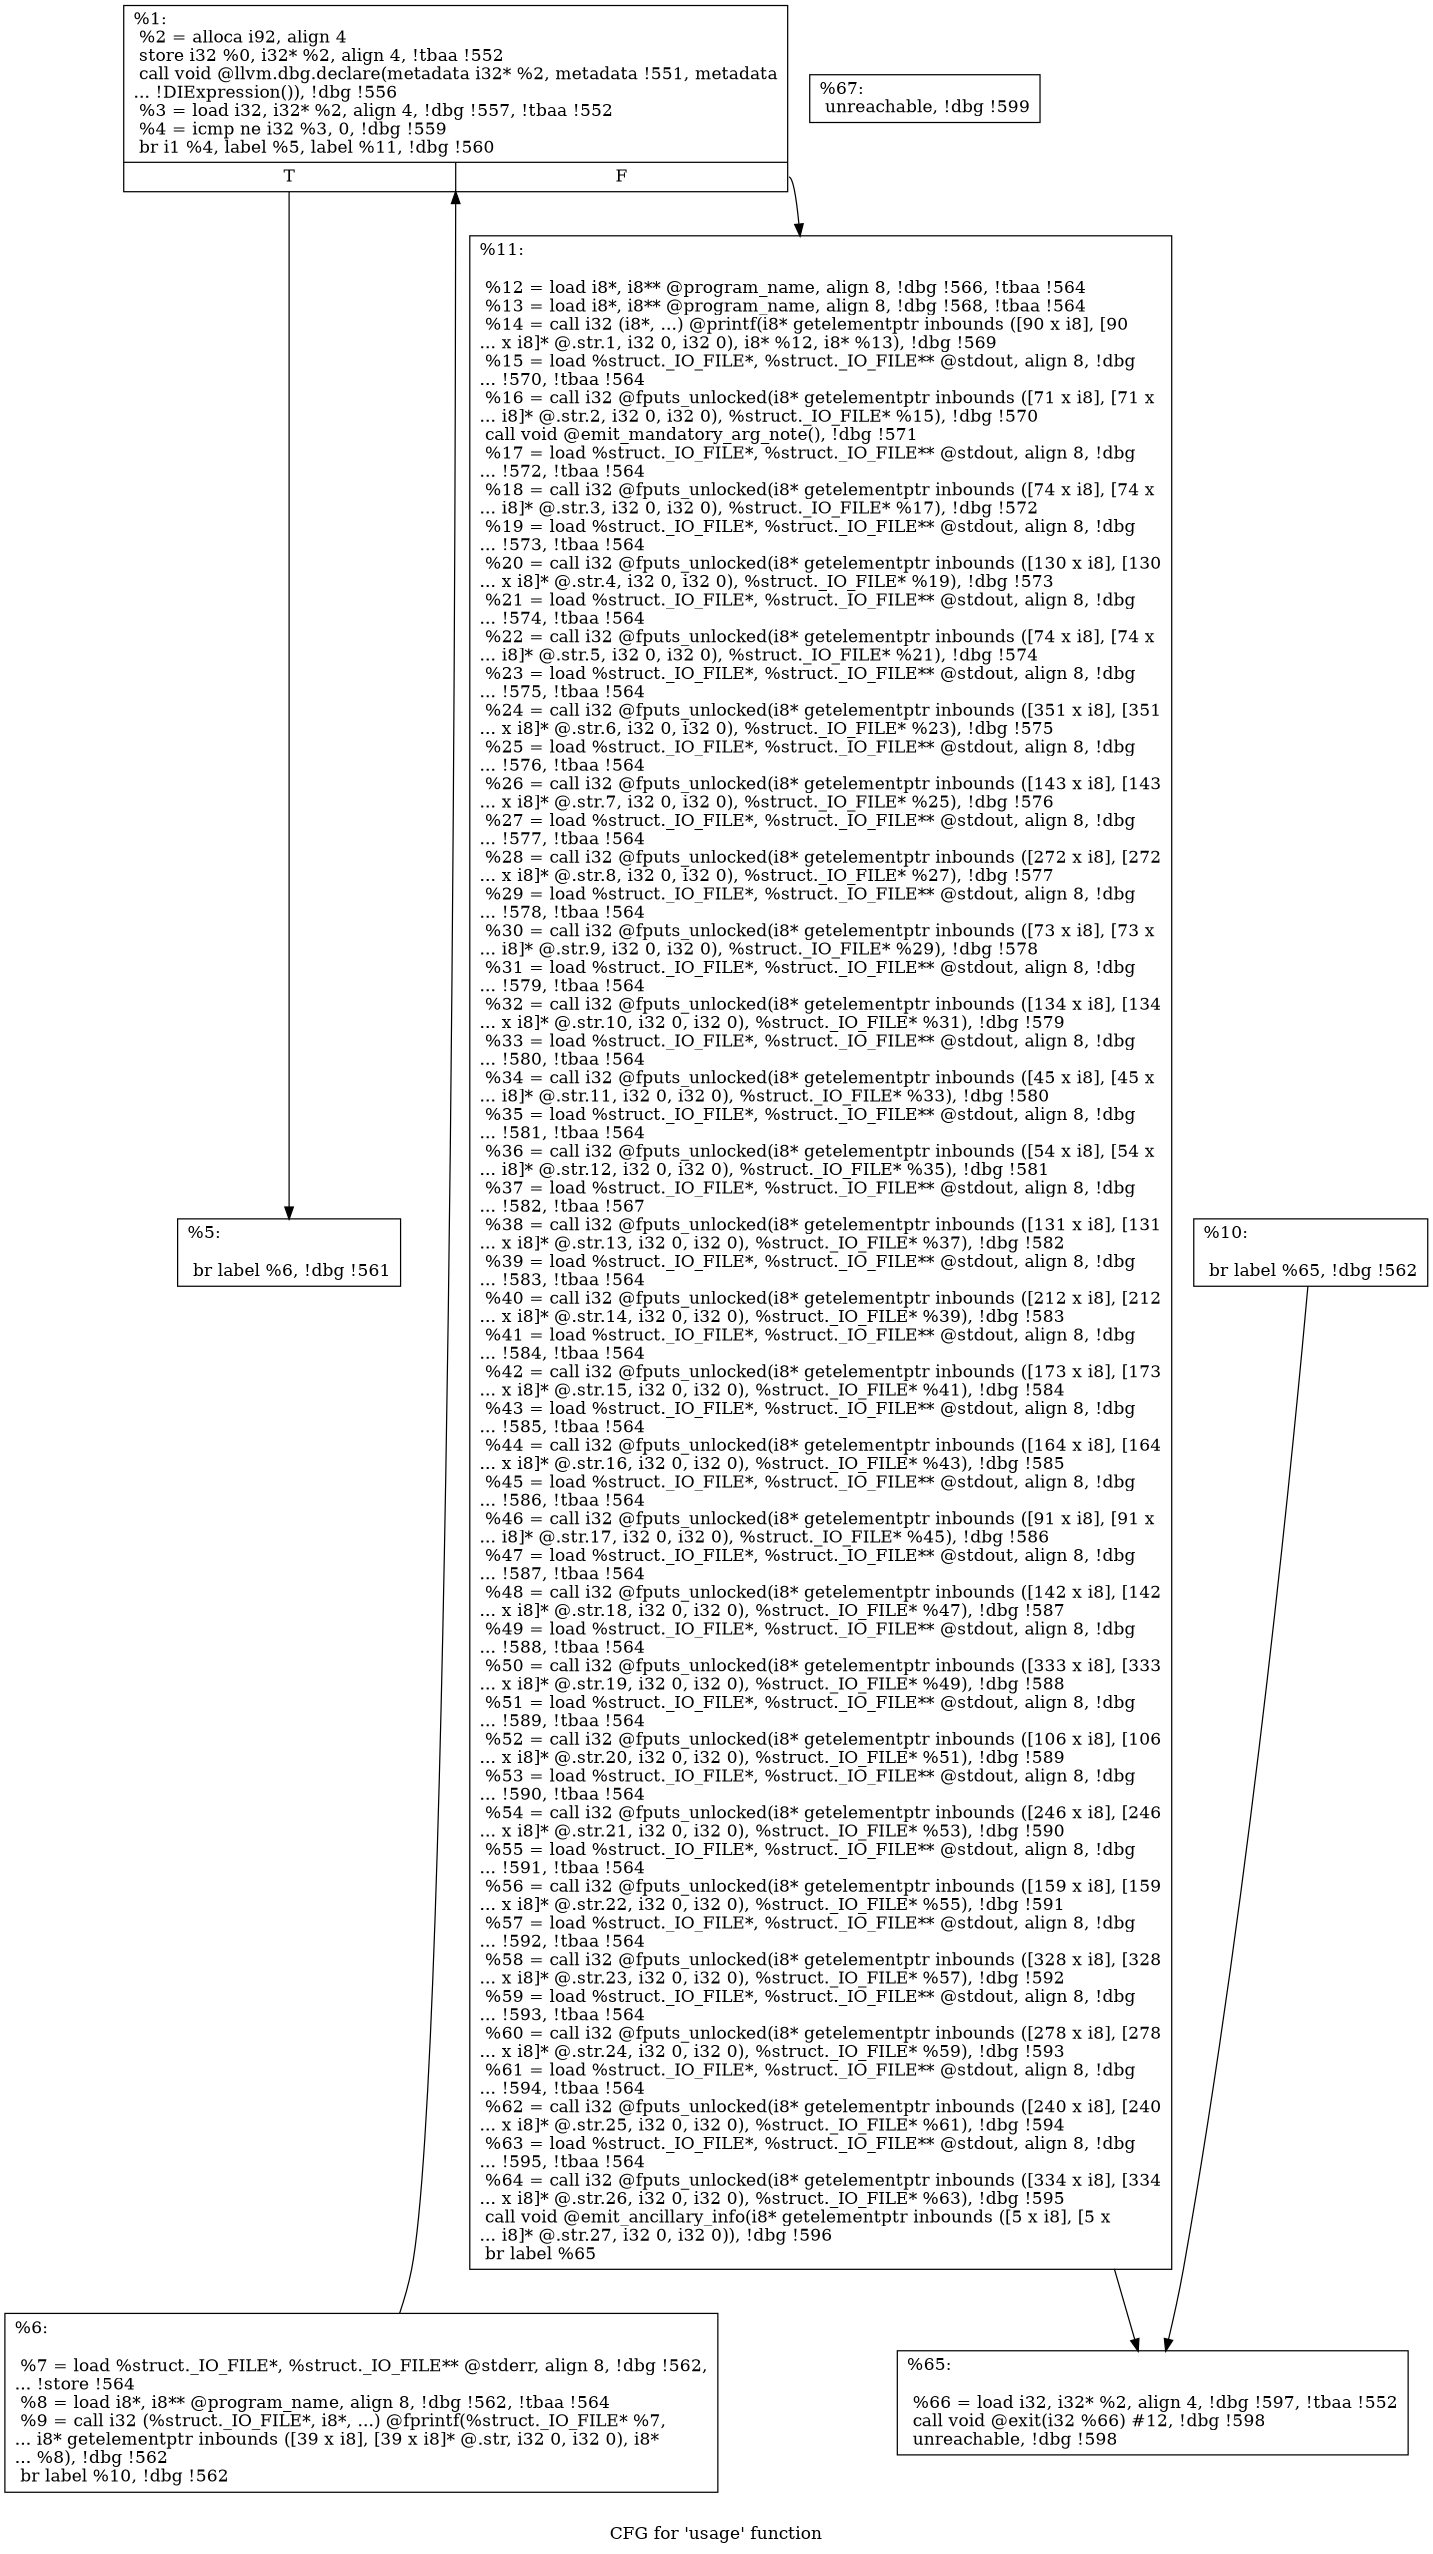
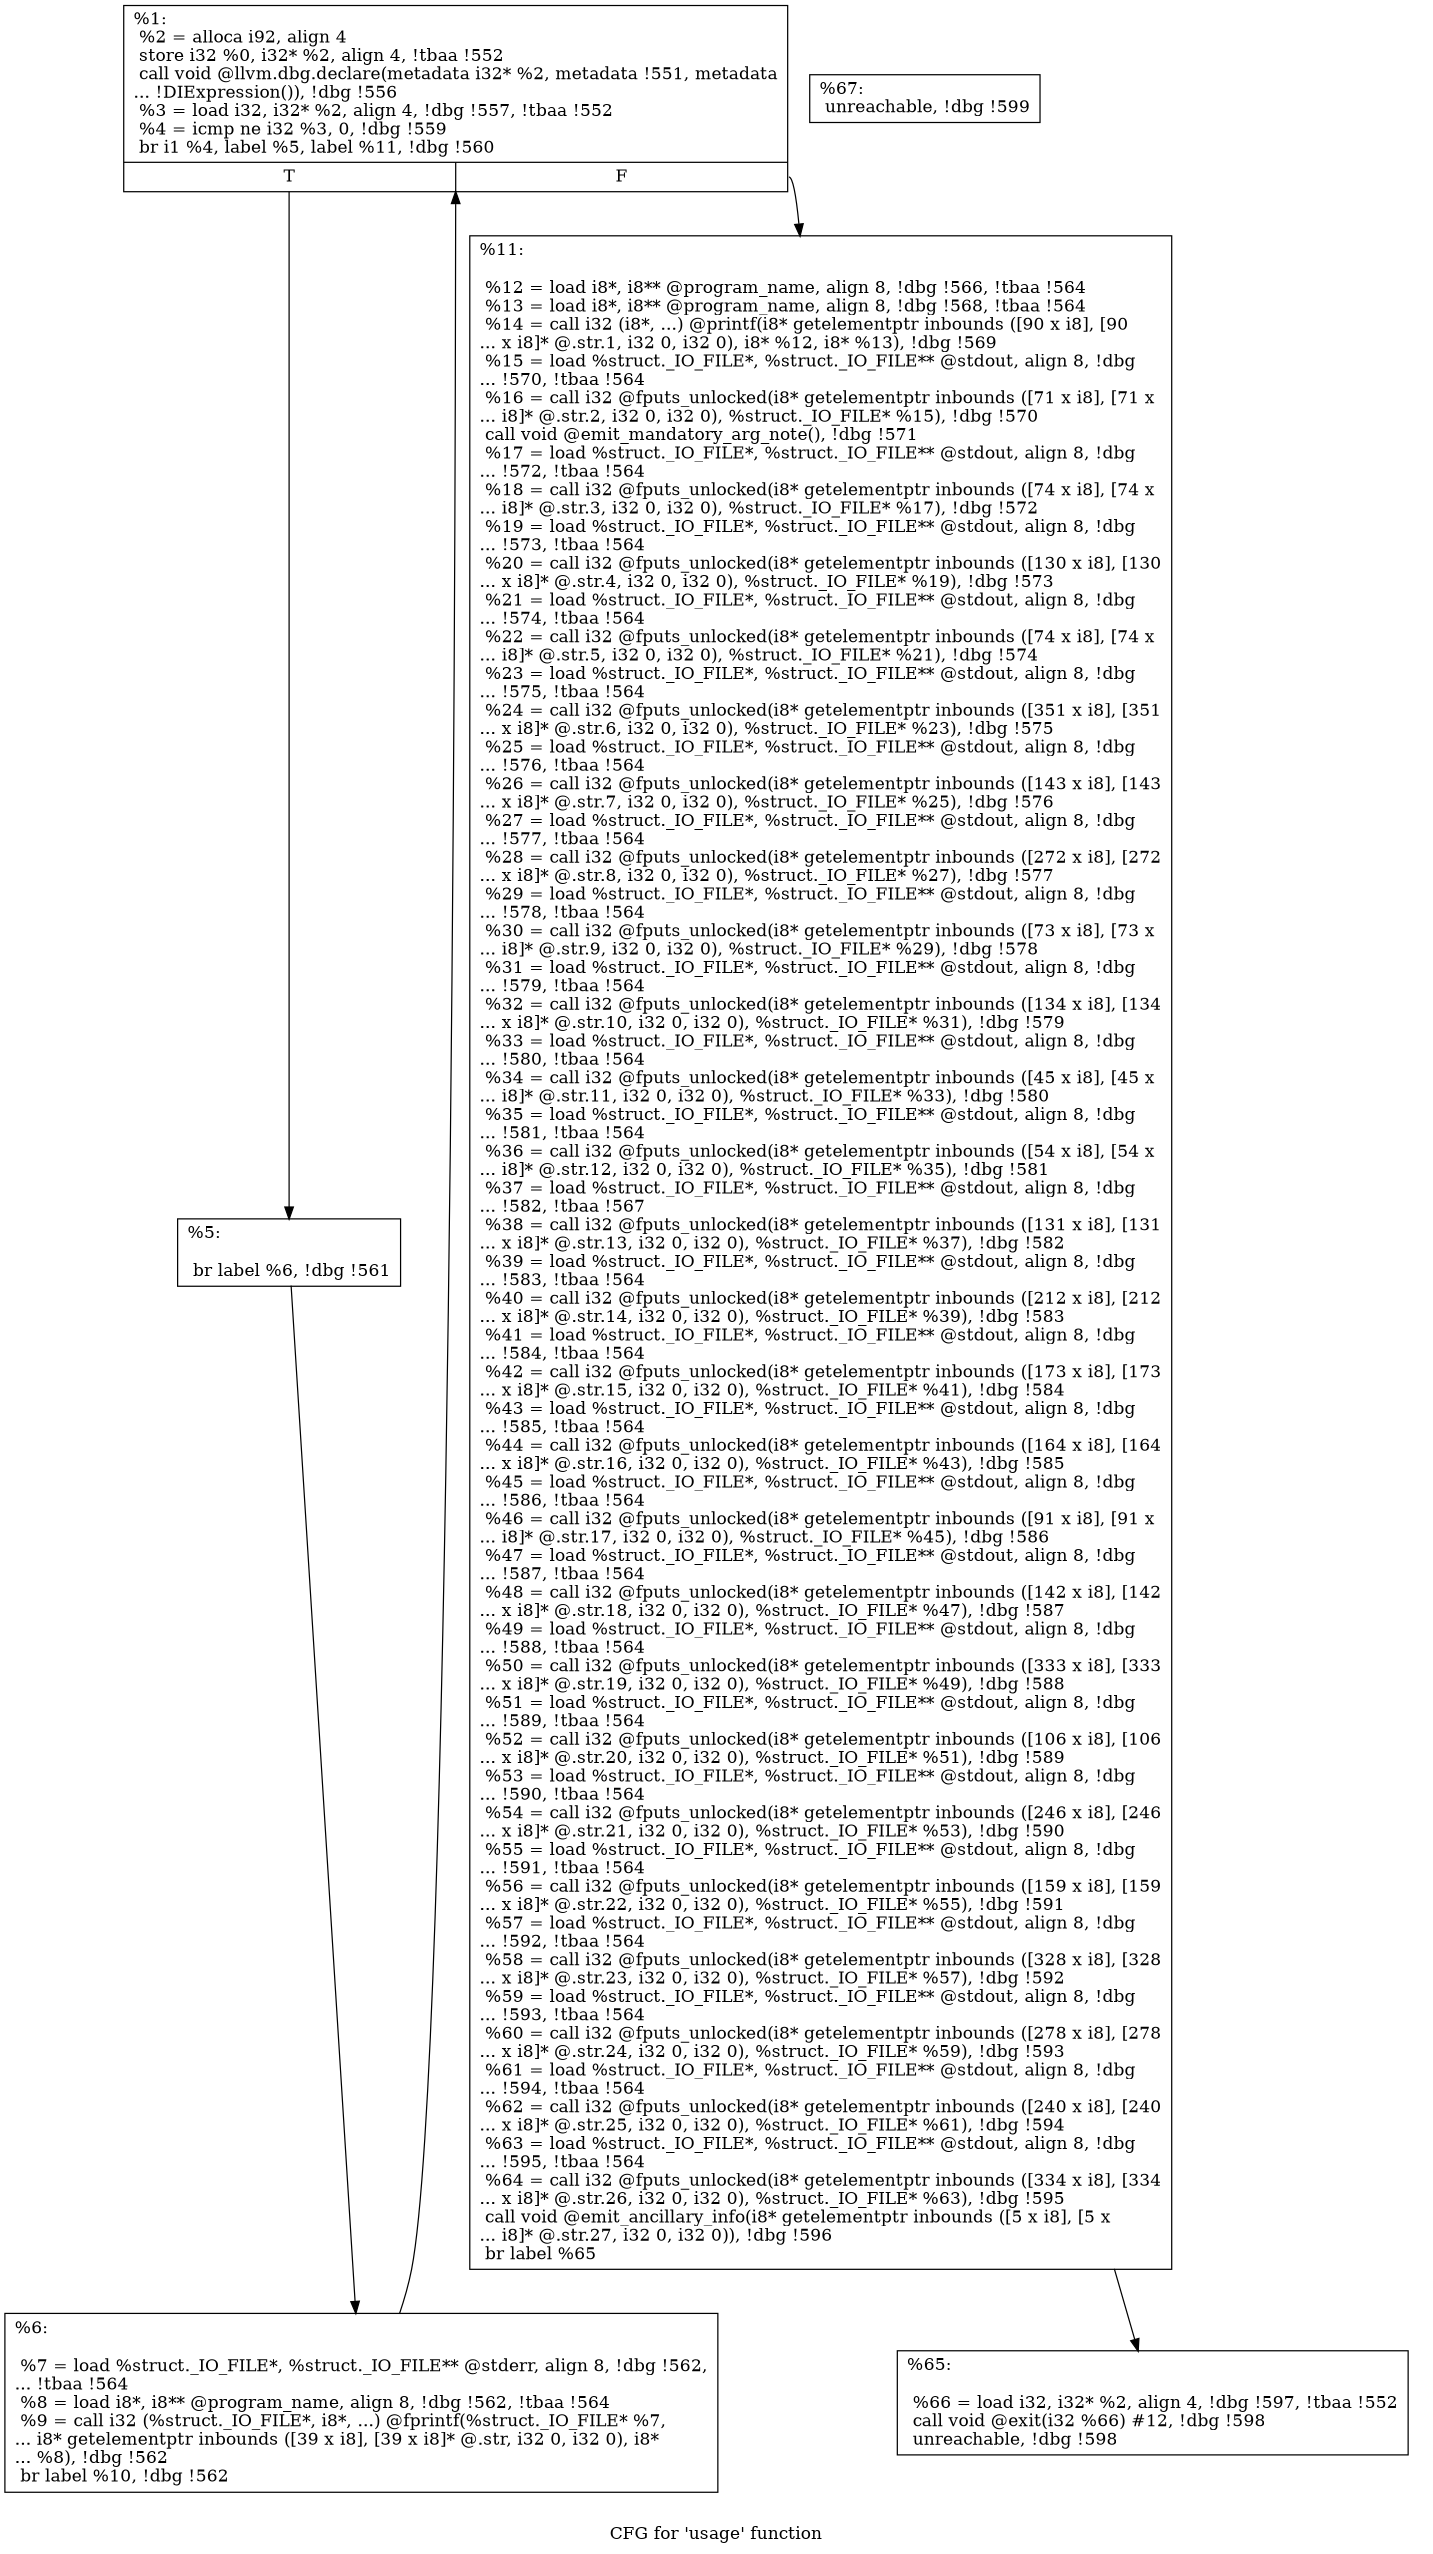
node "%10:": removed
edge "%5:" -> "%6:": added
node "%6:": text "... !store !564" -> "... !tbaa !564"
